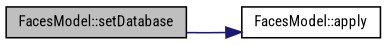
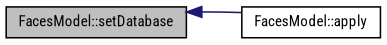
edge "FacesModel::setDatabase" -> "FacesModel::apply": reversed
